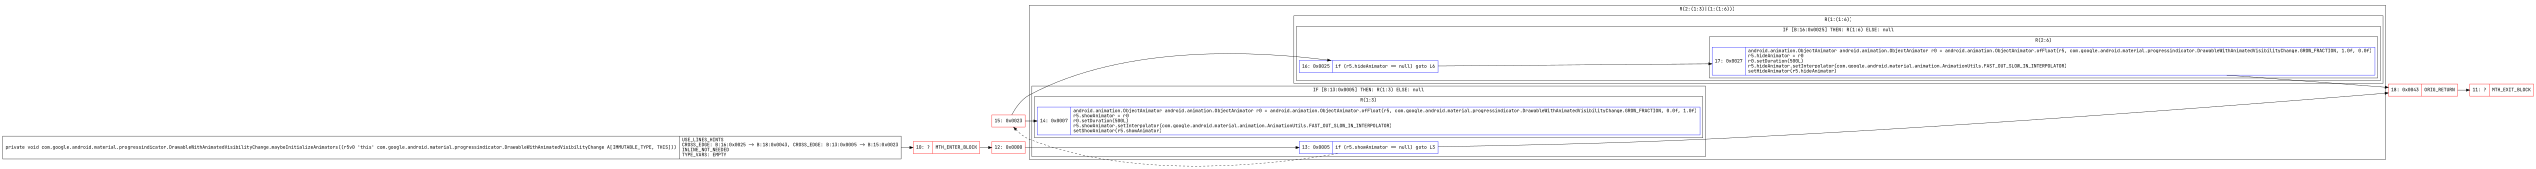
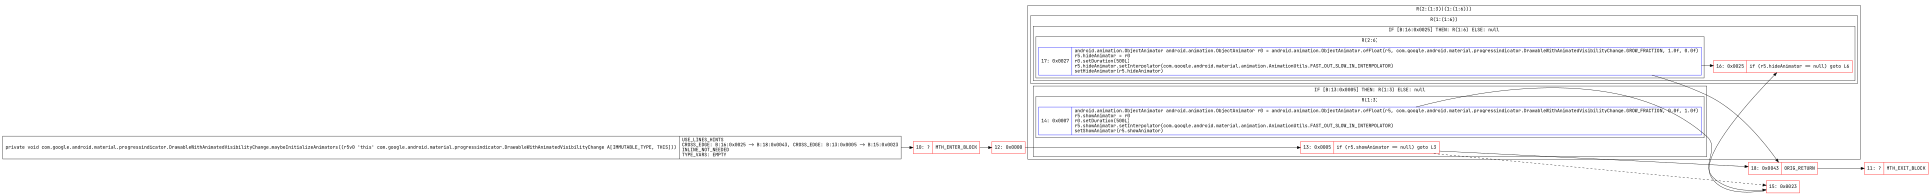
edge "16: 0x0025" -> "17: 0x0027": reversed
node "16: 0x0025": color blue -> red
edge "15: 0x0023" -> "14: 0x0007": reversed
node "13: 0x0005": color blue -> red
